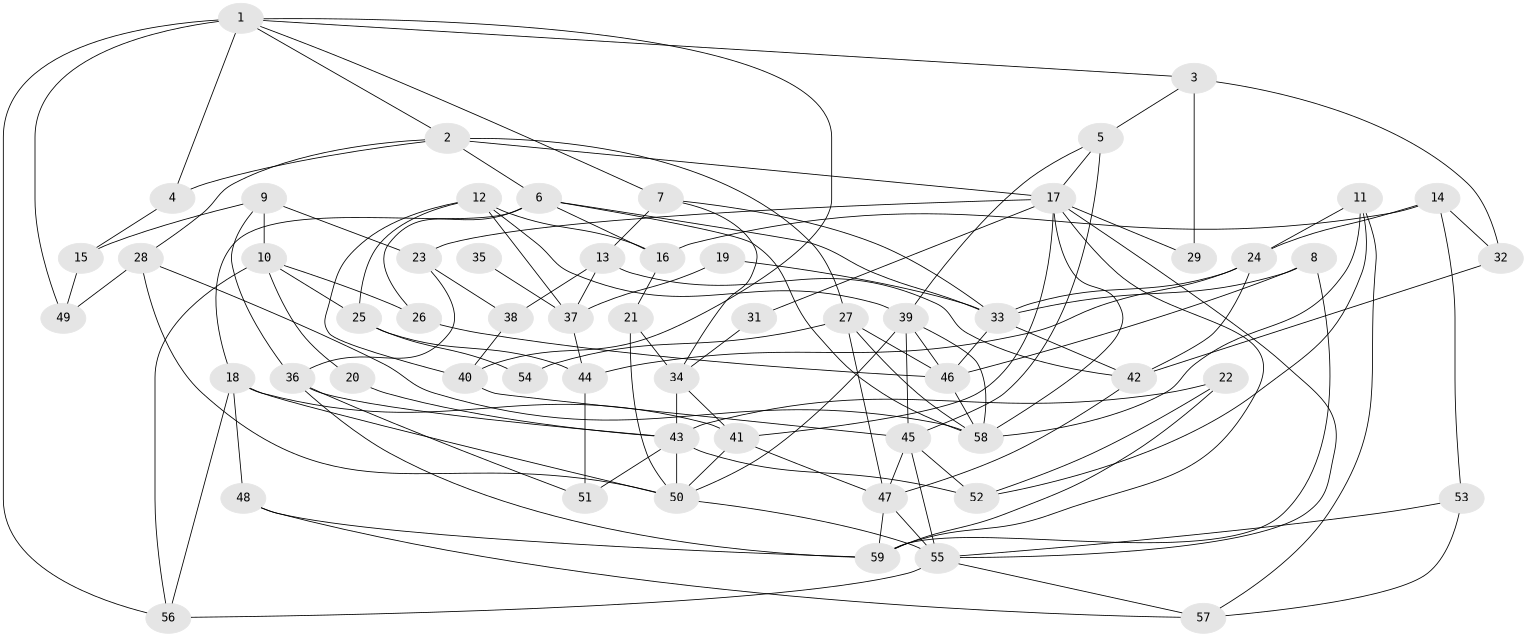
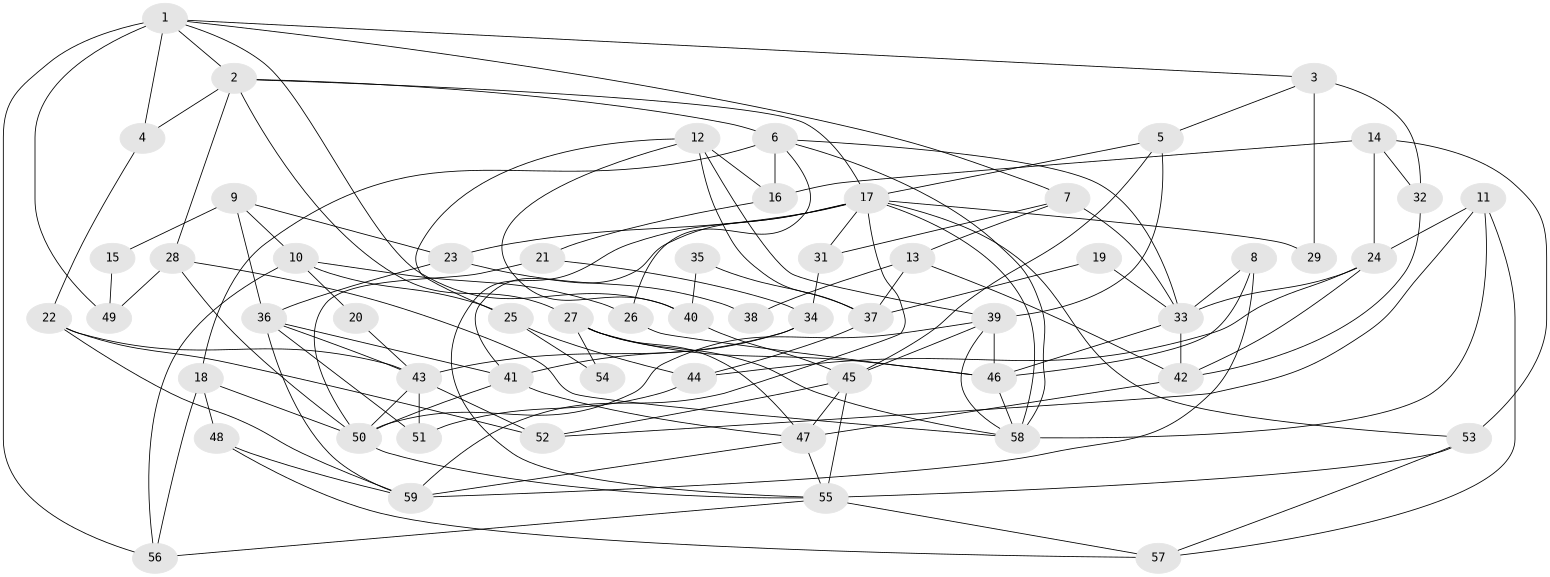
edge "4" -- "15": now "4" -- "22"
edge "7" -- "34": now "7" -- "31"
edge "38" -- "40": now "35" -- "40"
edge "17" -- "53": added
edge "18" -- "41": now "36" -- "41"
